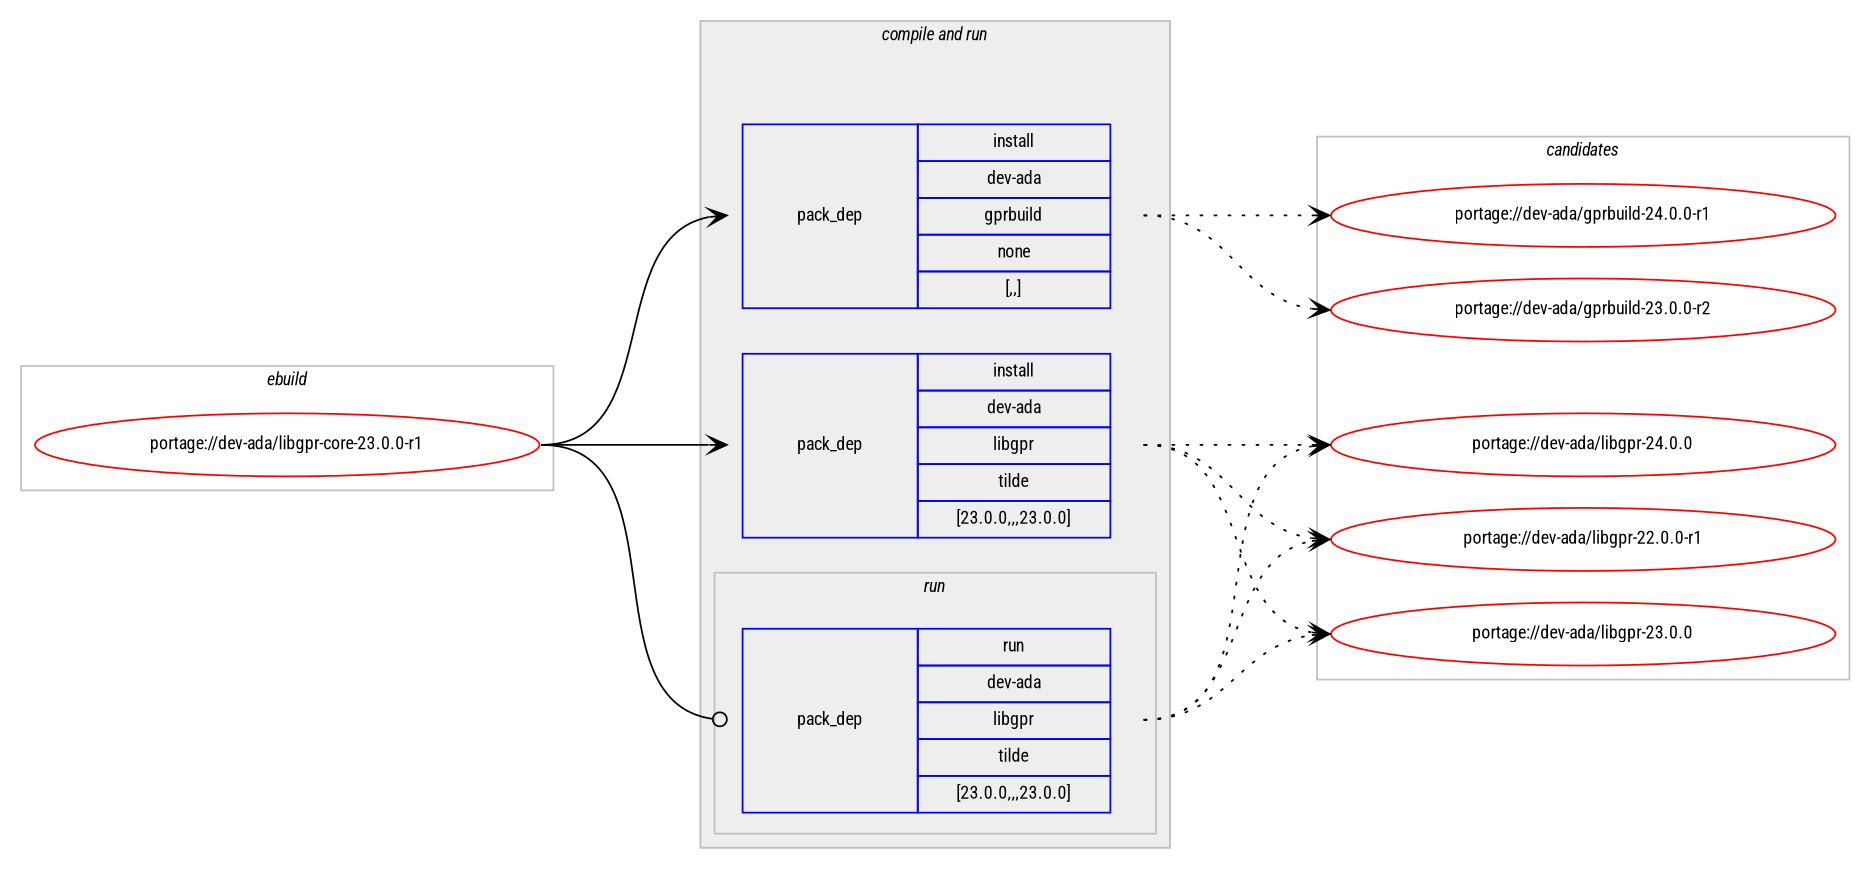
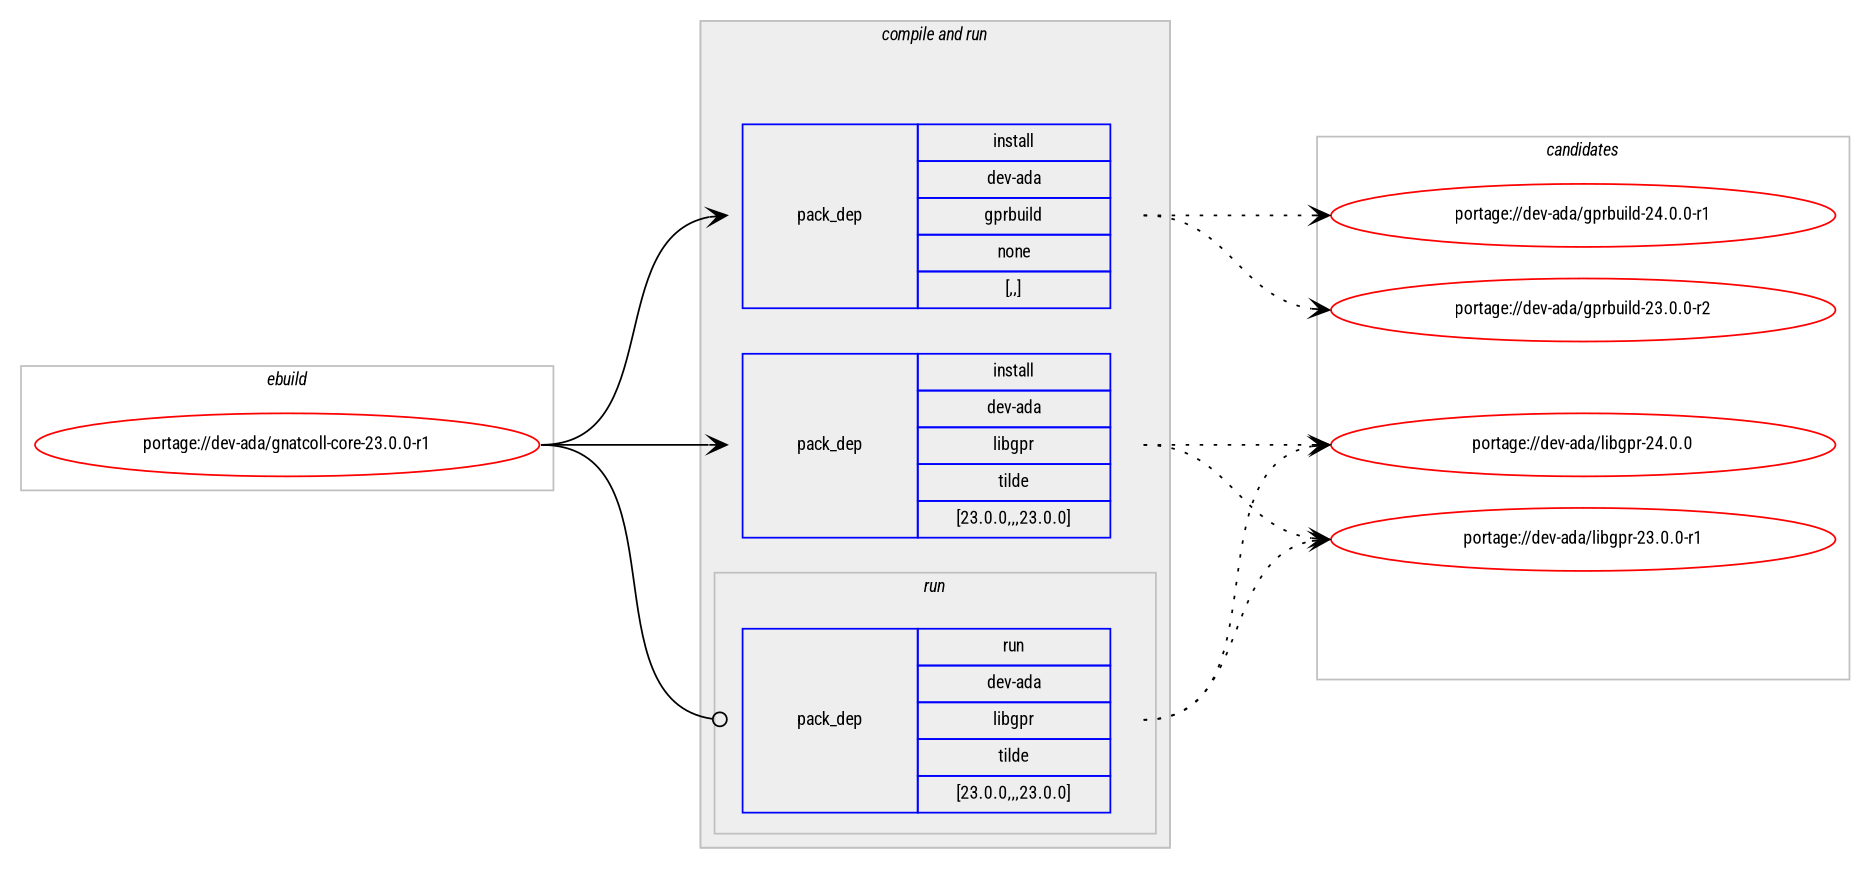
node "portage://dev-ada/libgpr-core-23.0.0-r1": label "portage://dev-ada/libgpr-core-23.0.0-r1" -> "portage://dev-ada/gnatcoll-core-23.0.0-r1"
node "portage://dev-ada/libgpr-22.0.0-r1": label "portage://dev-ada/libgpr-22.0.0-r1" -> "portage://dev-ada/libgpr-23.0.0-r1"
node "portage://dev-ada/libgpr-23.0.0": removed
